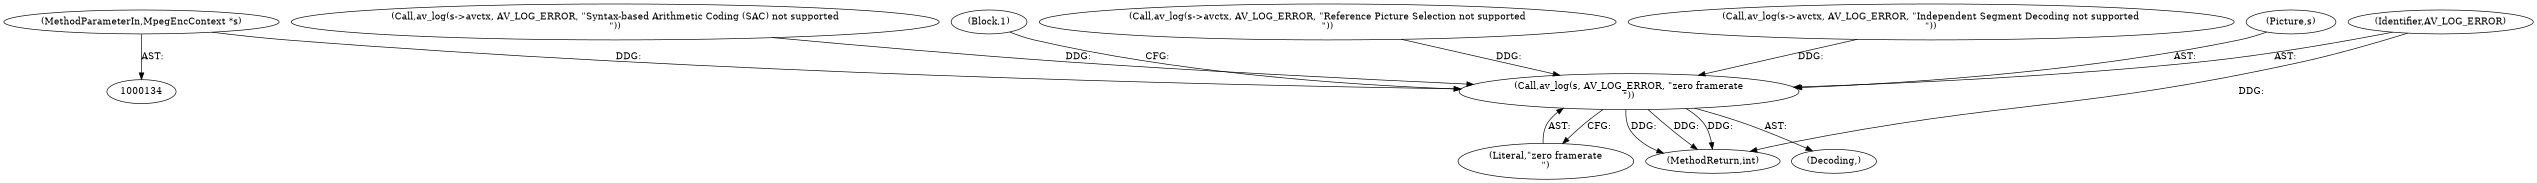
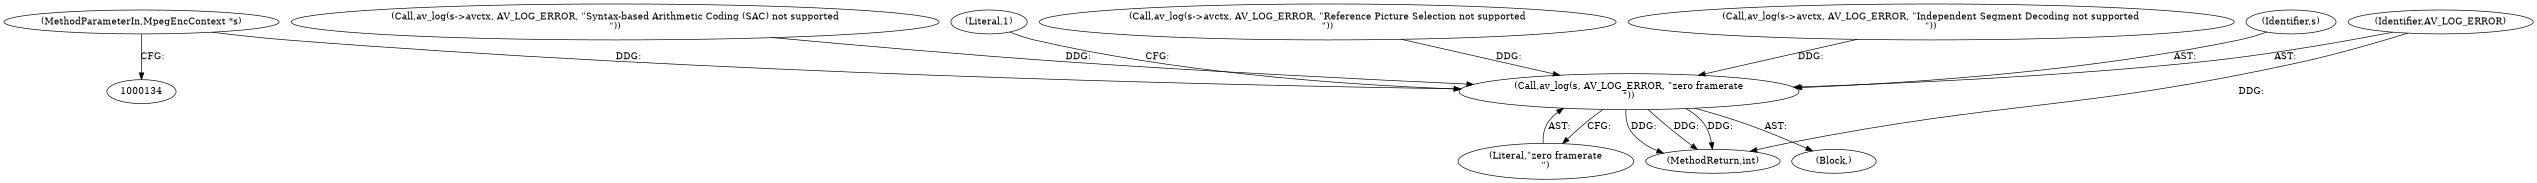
node "(Block,1)": label "(Block,1)" -> "(Literal,1)"
node "(Picture,s)": label "(Picture,s)" -> "(Identifier,s)"
edge "(MethodParameterIn,MpegEncContext *s)" -> "1000134": label "AST: " -> "CFG: "
node "(Decoding,)": label "(Decoding,)" -> "(Block,)"
